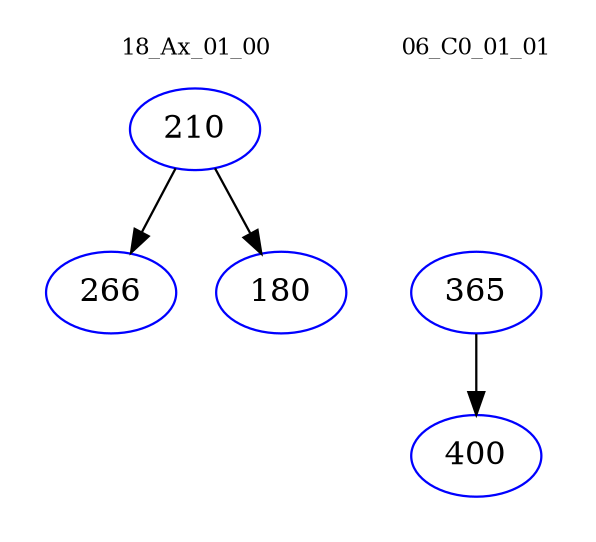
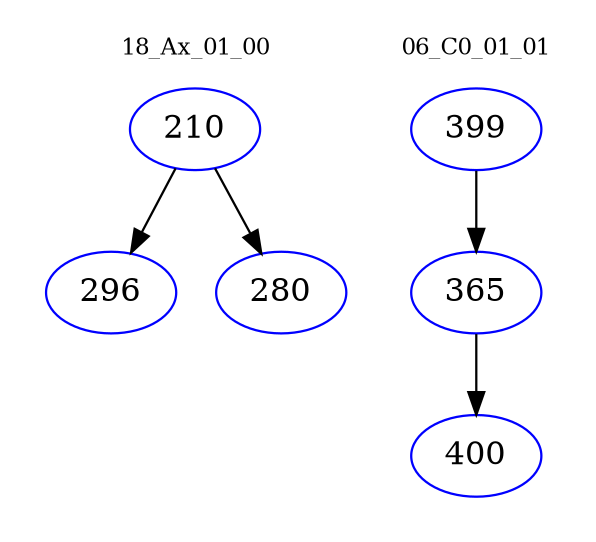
node "399": added
node "266": label "266" -> "296"
node "180": label "180" -> "280"
